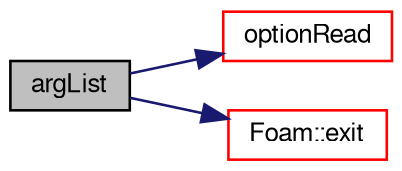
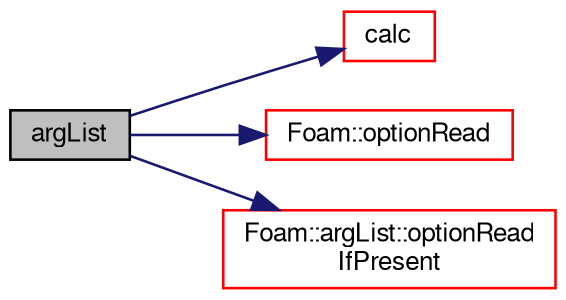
node "optionRead": label "optionRead" -> "calc"
node "Foam::exit": label "Foam::exit" -> "Foam::optionRead"
node "Foam::argList::optionRead IfPresent": added
